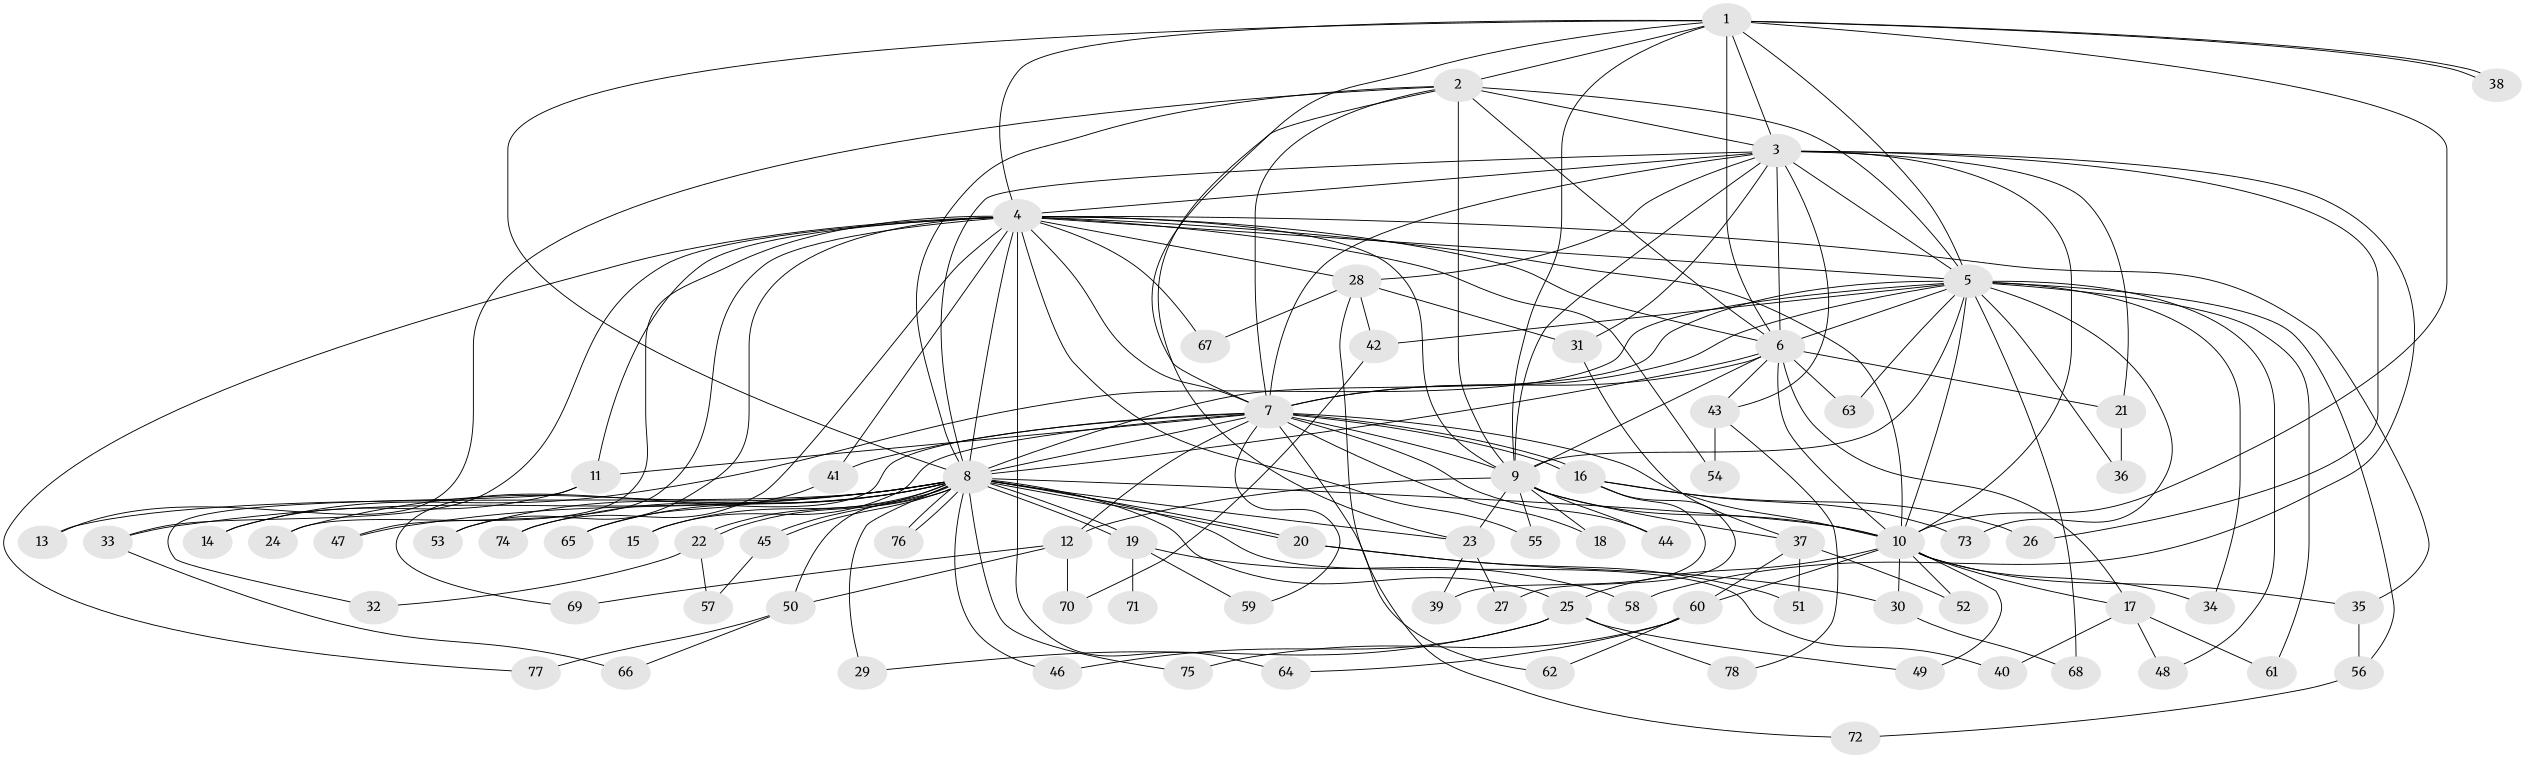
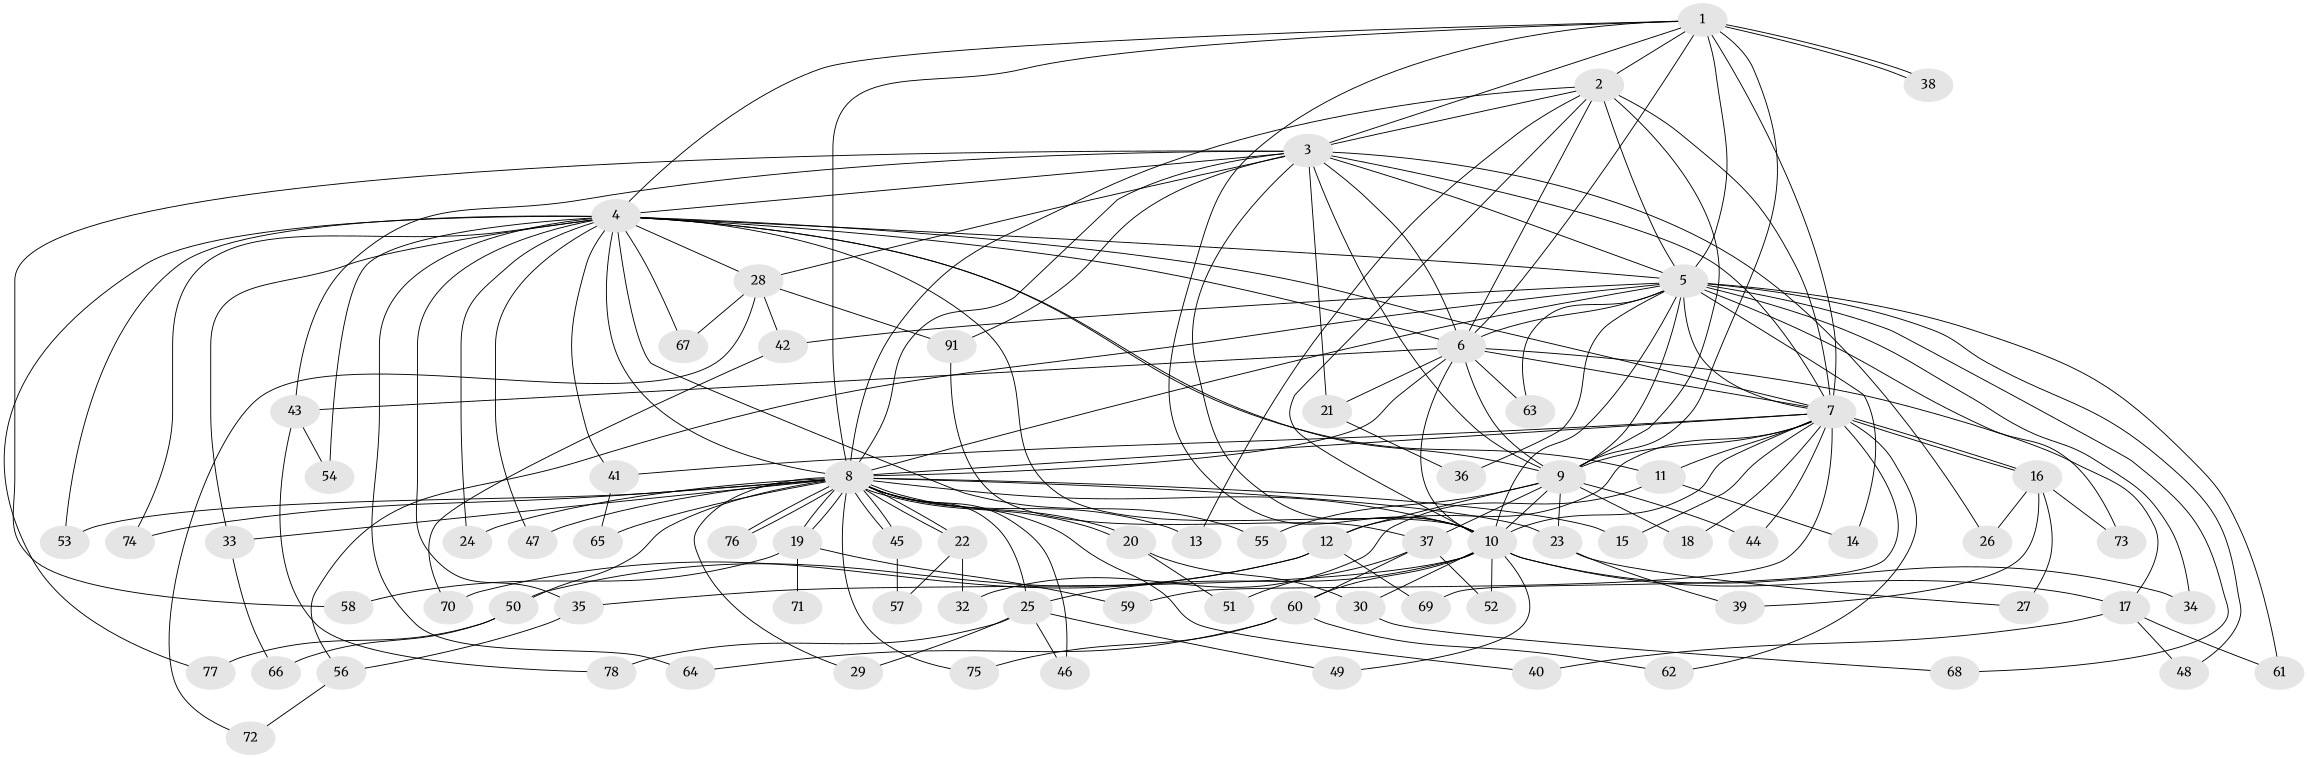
edge "2" -- "23": now "2" -- "10"
node "31": label "31" -> "91"
